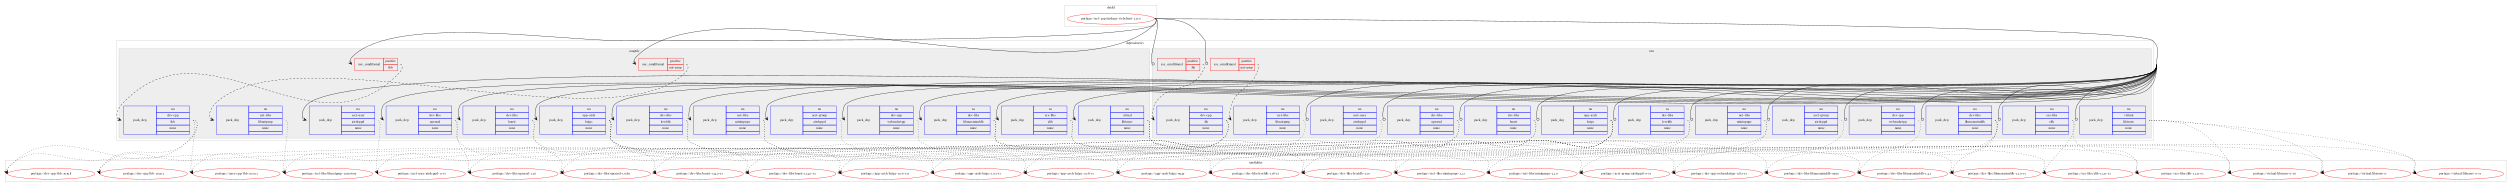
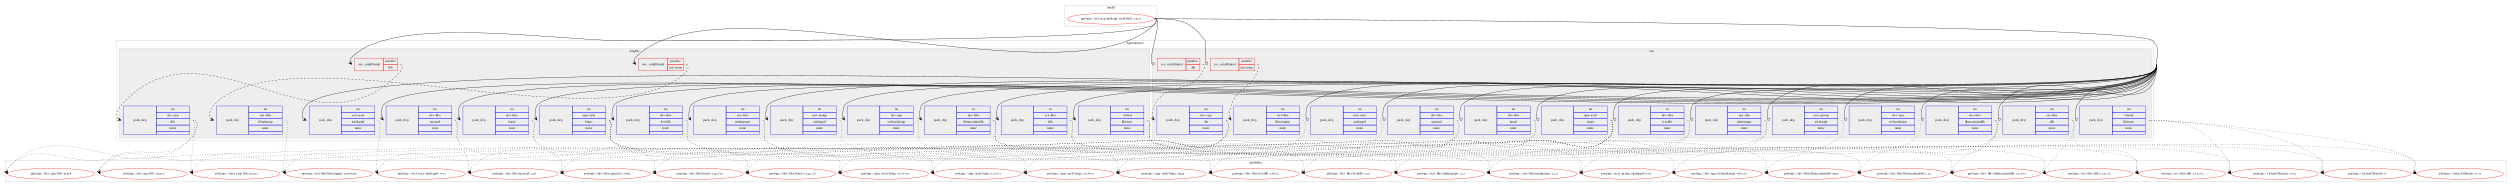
node "portage://net-p1p/airdcpp-webclient-2.11.0": label "portage://net-p1p/airdcpp-webclient-2.11.0" -> "portage://net-p2p/airdcpp-webclient-2.11.0"
node "portage://virtual/libiconv-0-r0": label "portage://virtual/libiconv-0-r0" -> "portage://virtual/libiconv-0-r2"
